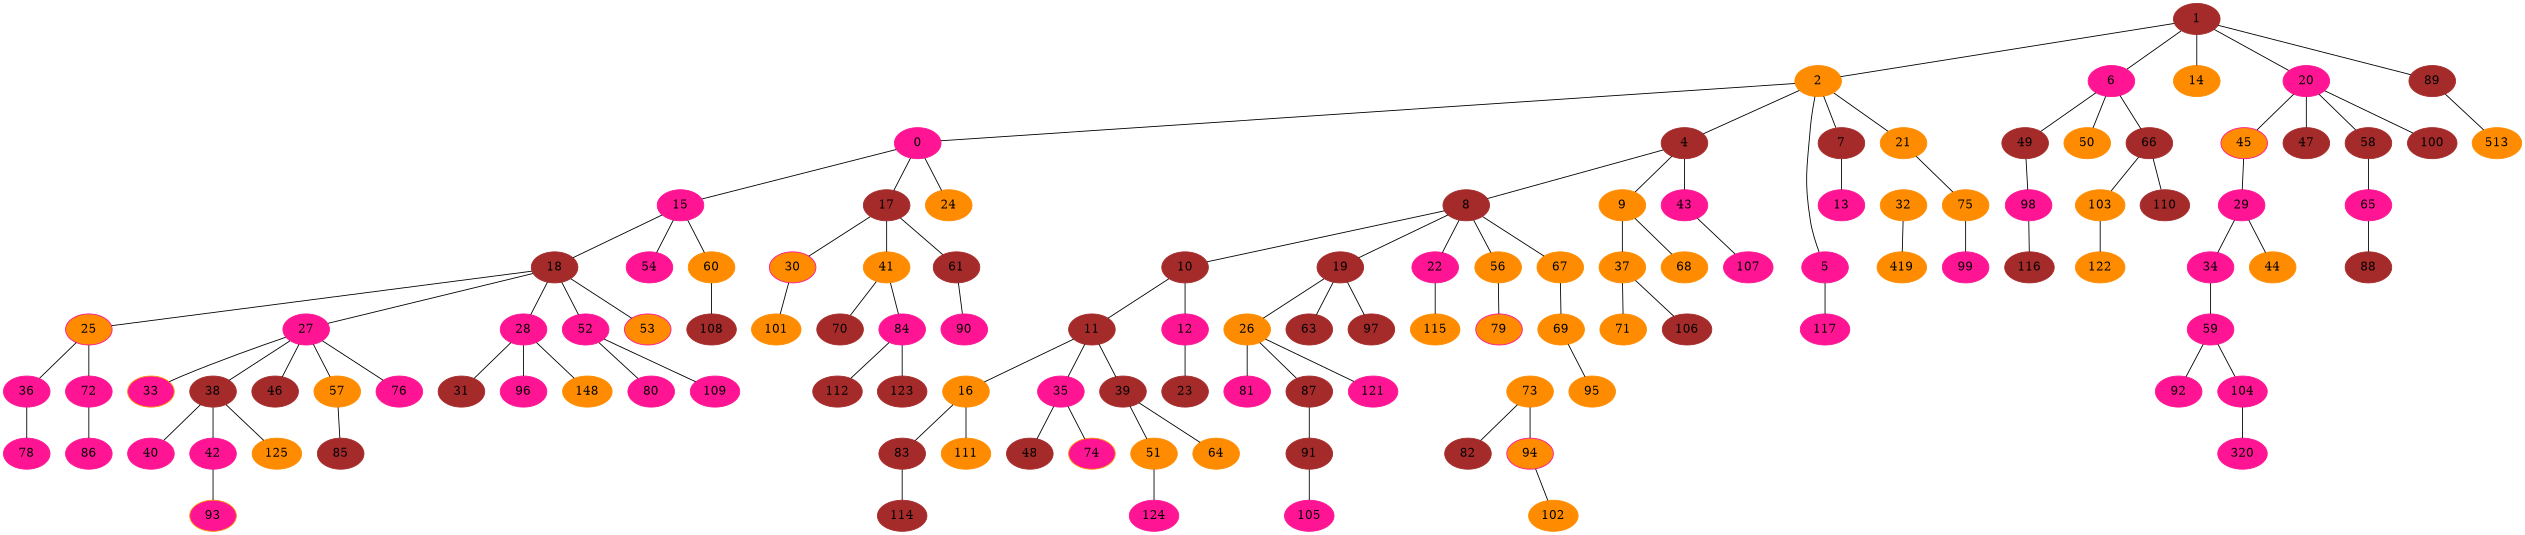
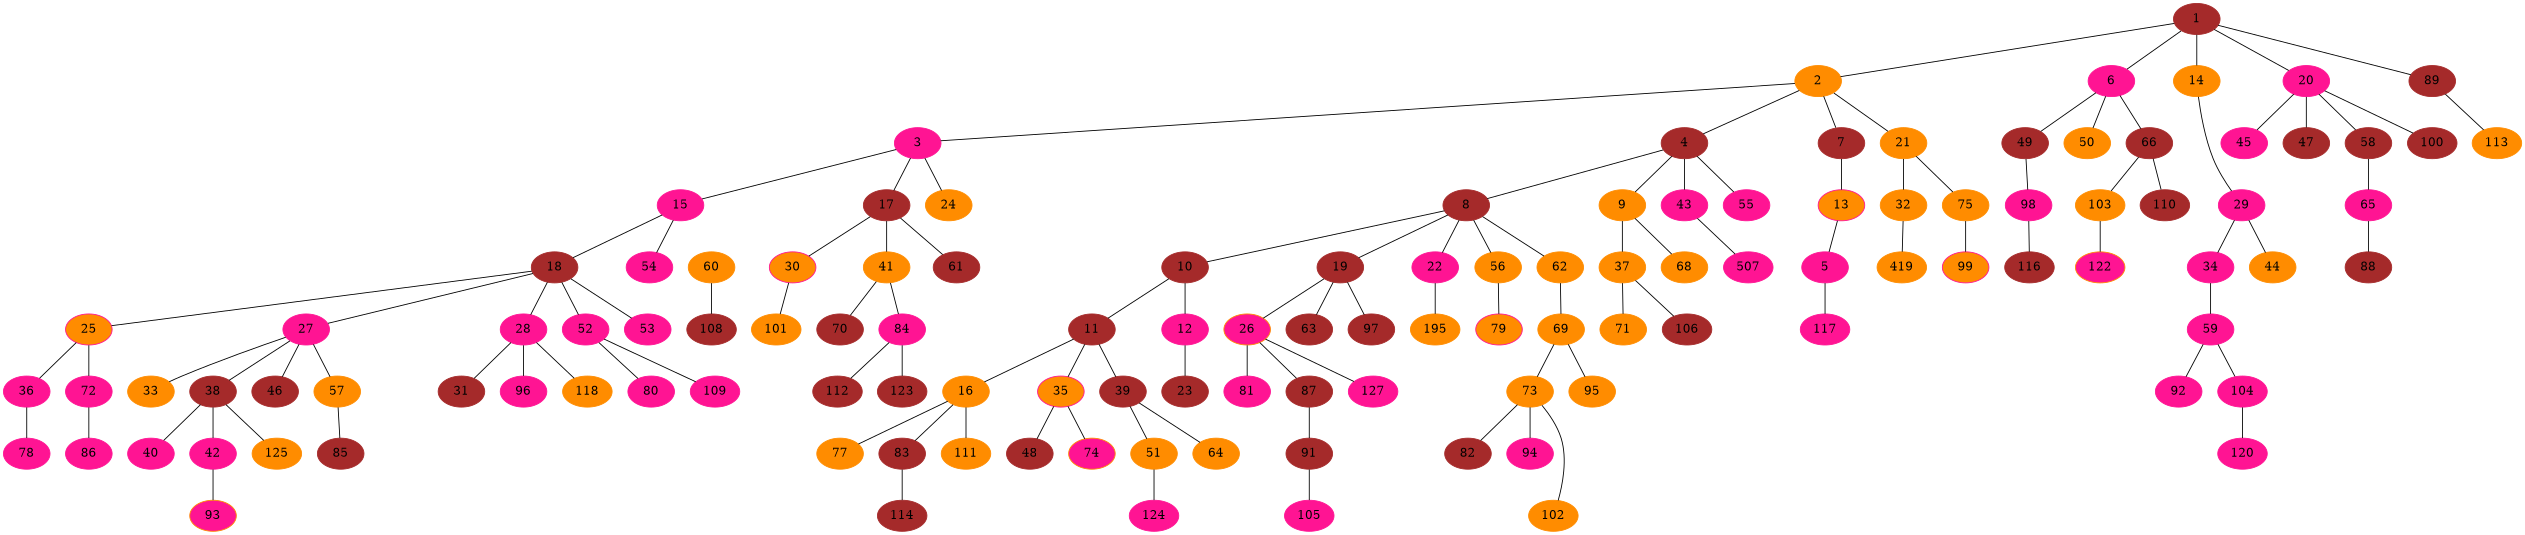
node "0": label "0" -> "3"
node "45": fillcolor darkorange -> deeppink
node "513": label "513" -> "113"
edge "21" -- "32": added
edge "45" -- "29": now "14" -- "29"
edge "2" -- "5": now "13" -- "5"
node "55": added
node "13": fillcolor deeppink -> darkorange
edge "15" -- "60": removed
node "67": label "67" -> "62"
node "107": label "107" -> "507"
node "99": fillcolor deeppink -> darkorange
node "122": fillcolor darkorange -> deeppink
node "53": fillcolor darkorange -> deeppink
node "90": removed
node "26": fillcolor darkorange -> deeppink
node "115": label "115" -> "195"
edge "69" -- "73": added
node "33": fillcolor deeppink -> darkorange
node "76": removed
node "148": label "148" -> "118"
node "35": fillcolor deeppink -> darkorange
node "121": label "121" -> "127"
node "77": added
node "94": fillcolor darkorange -> deeppink
node "320": label "320" -> "120"
edge "94" -- "102": now "73" -- "102"
